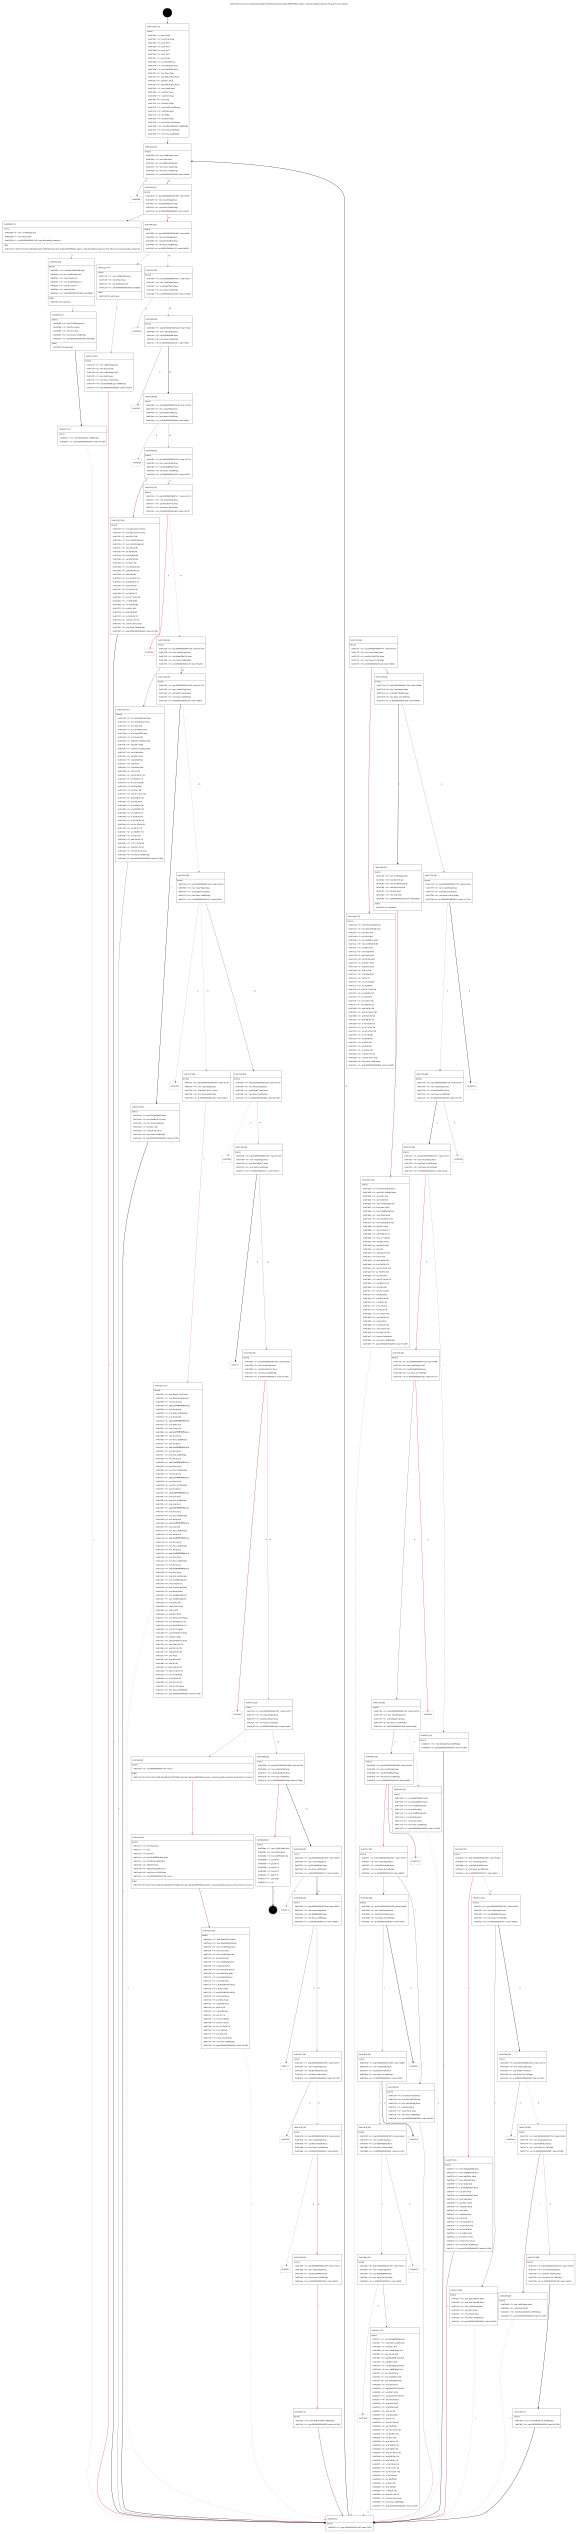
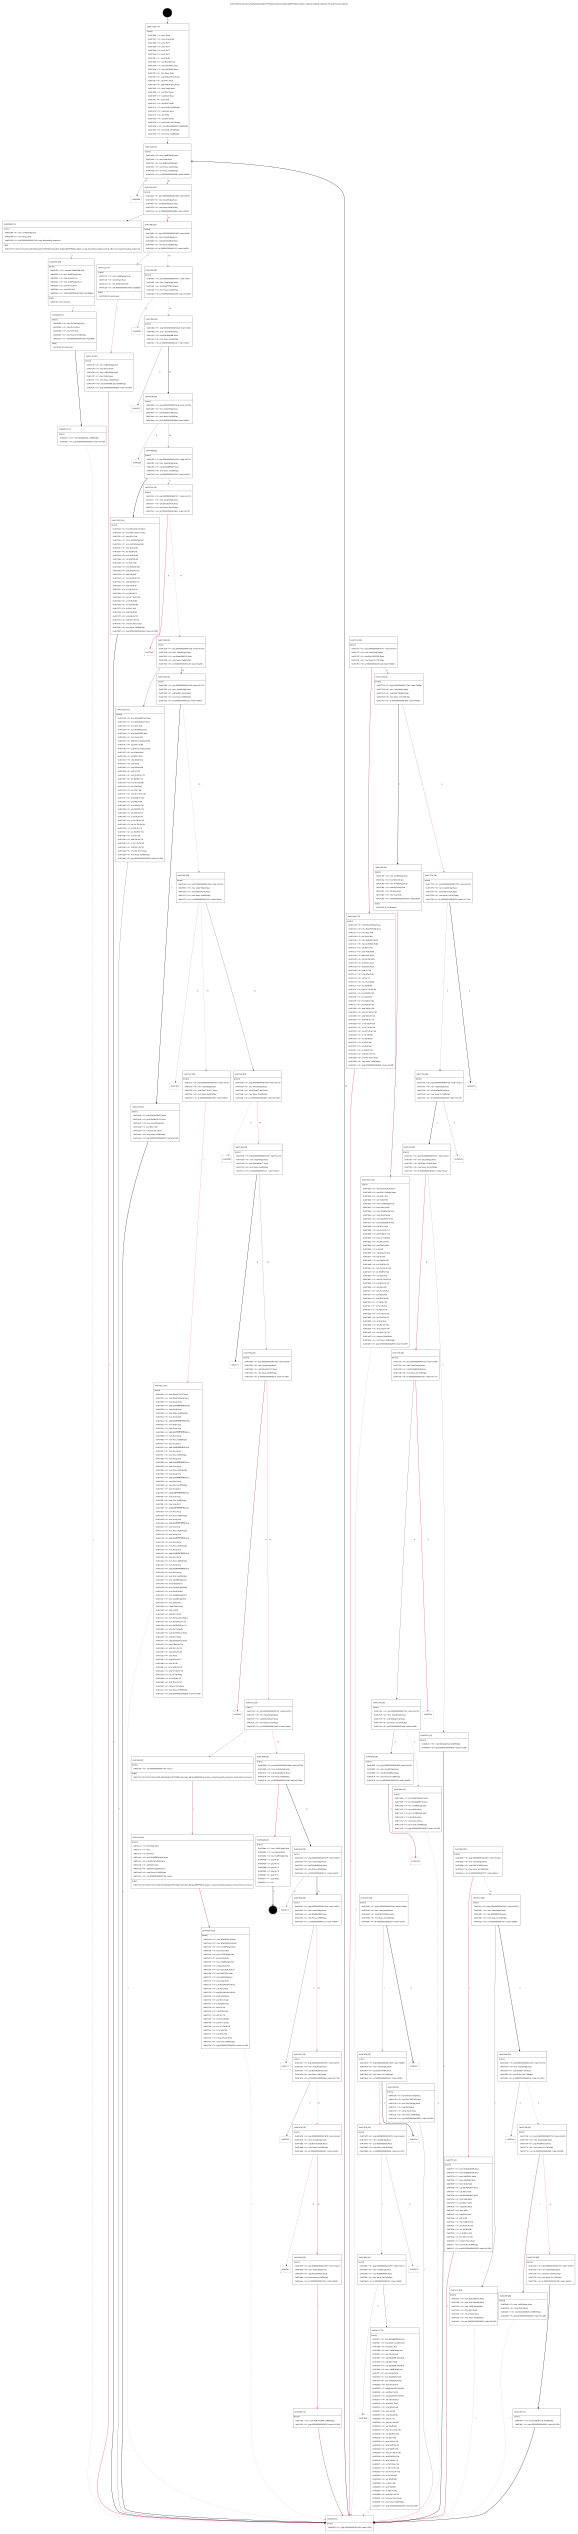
edge "0x4014f0 [28]" -> "0x401922 [106]": color brown -> black
edge "0x401cad [137]" -> "0x40265f [5]": added, label "1"
node "0x40181c [28]": removed
